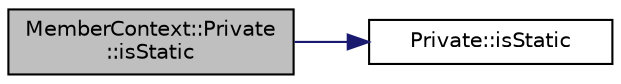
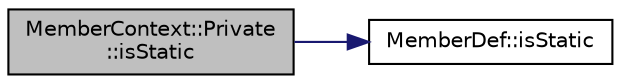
node "Private::isStatic": label "Private::isStatic" -> "MemberDef::isStatic"
